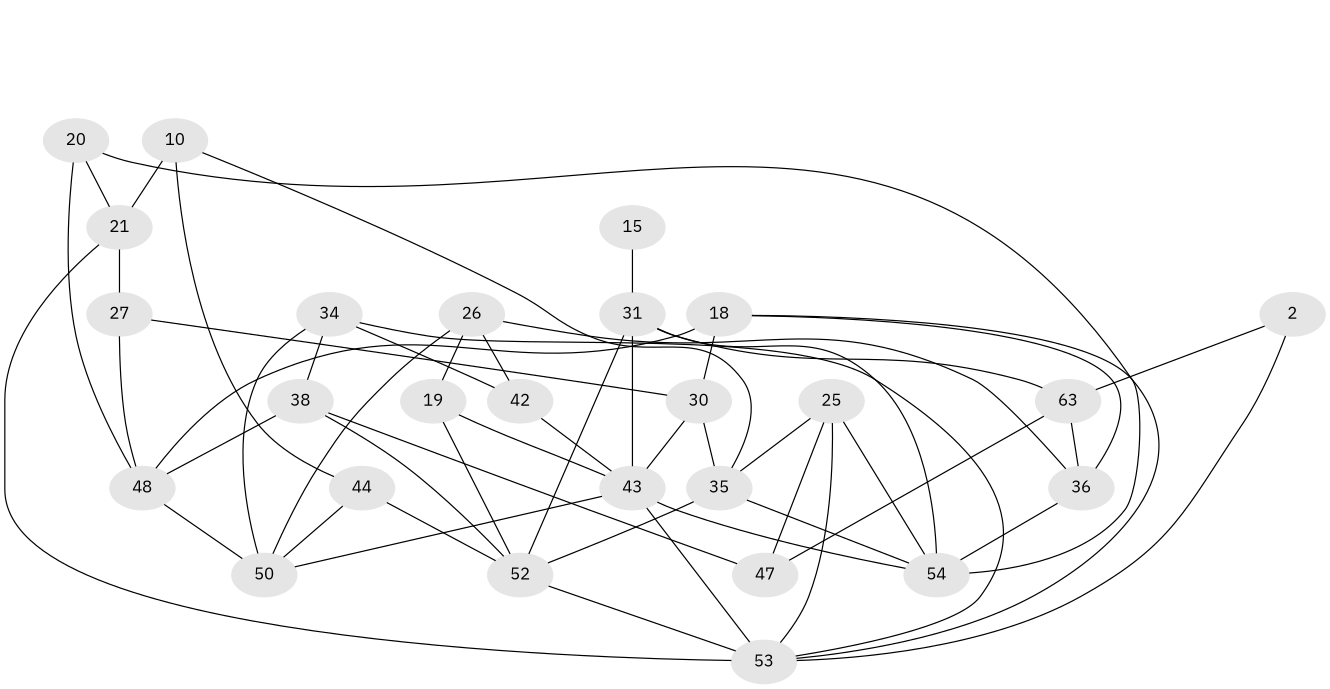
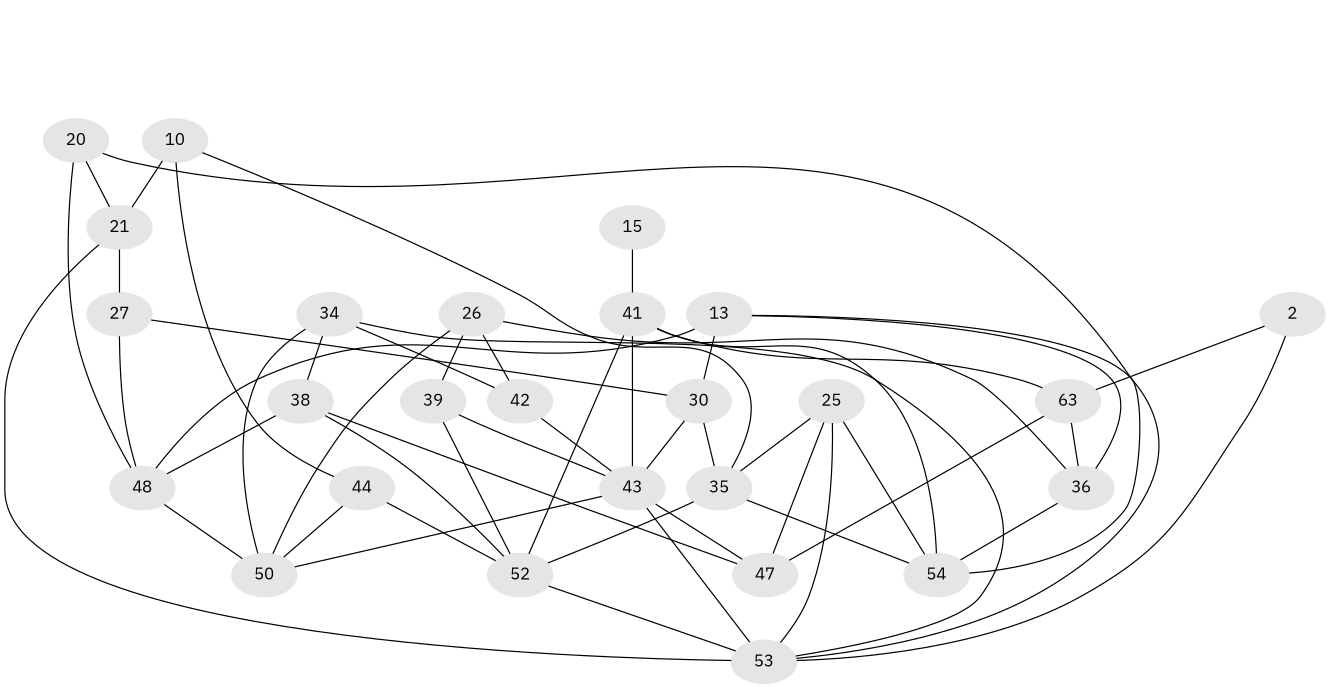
node "31": label "31" -> "41"
node "18": label "18" -> "13"
node "19": label "19" -> "39"
edge "43" -- "54": now "43" -- "47"
